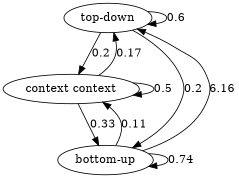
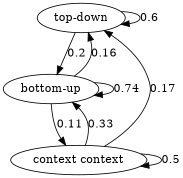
edge "top-down" -> "context context": removed, label "0.2"
edge "bottom-up" -> "top-down": label "6.16" -> "0.16"
